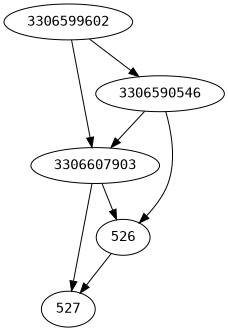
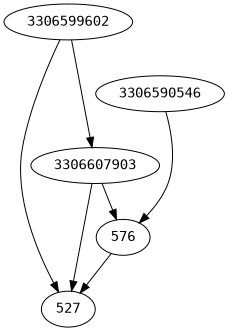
edge "3306599602" -> "3306590546": now "3306599602" -> "527"
edge "3306590546" -> "3306607903": removed
node "526": label "526" -> "576"
